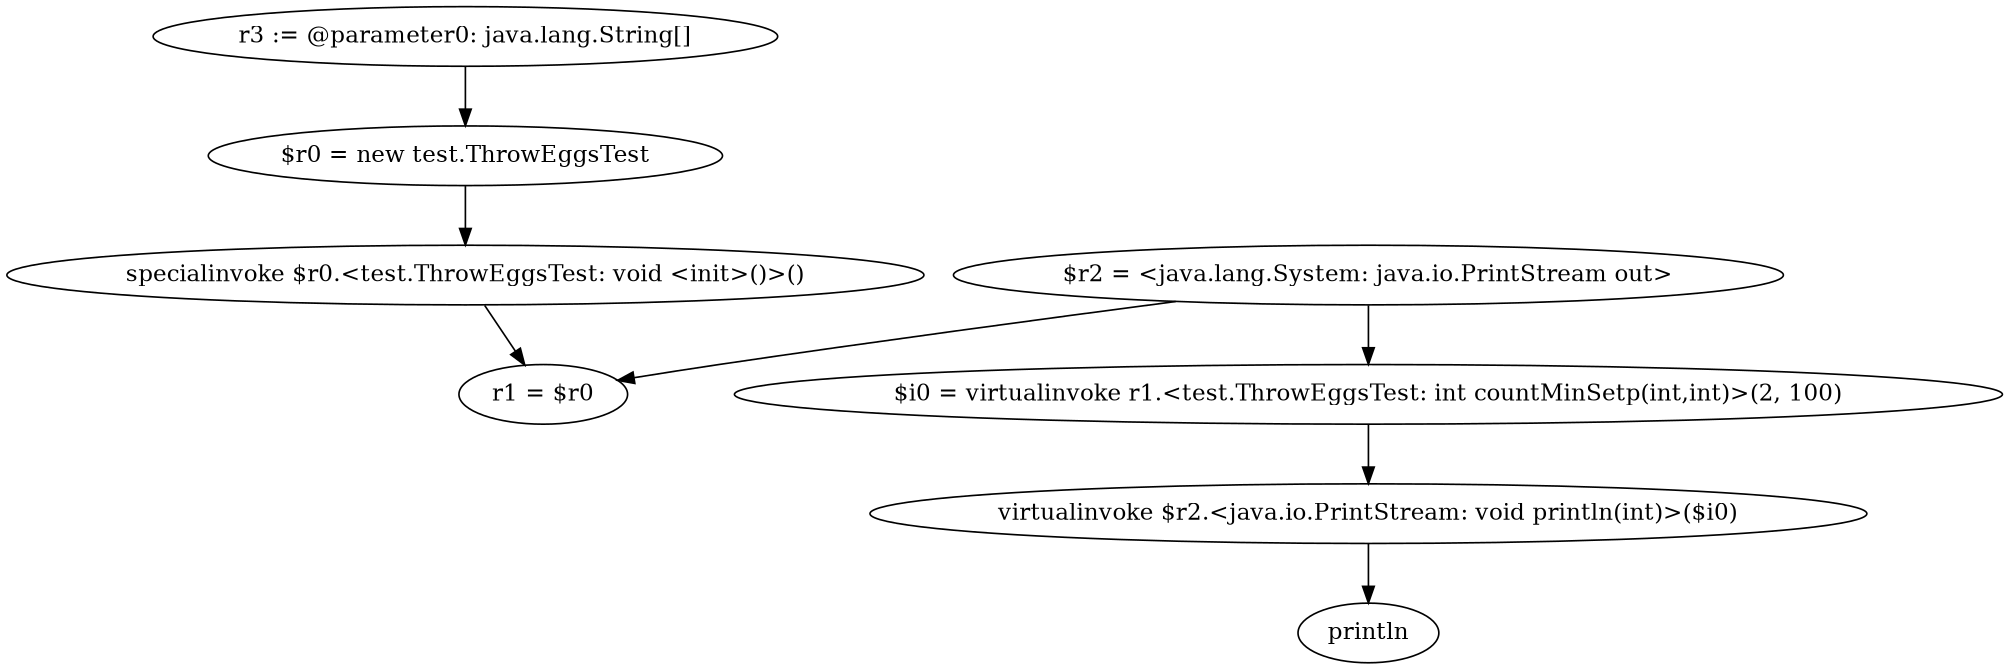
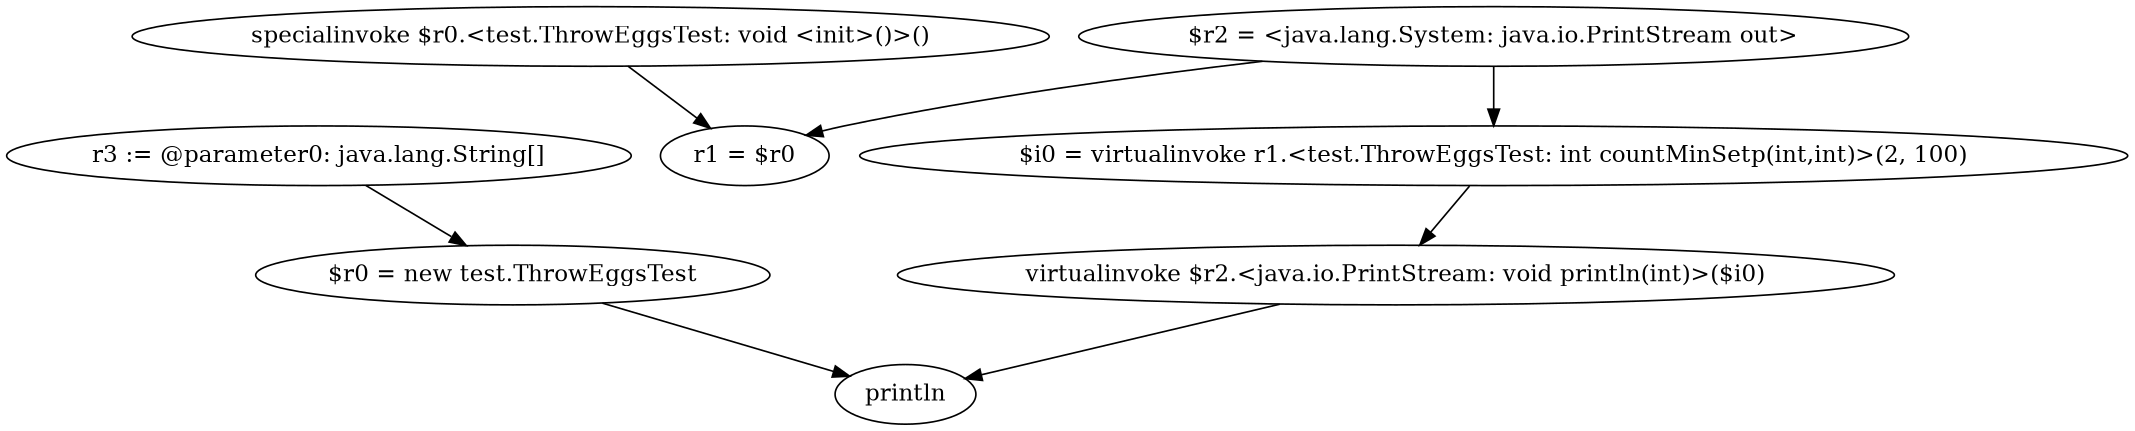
edge "$r0 = new test.ThrowEggsTest" -> "specialinvoke $r0.<test.ThrowEggsTest: void <init>()>()": now "$r0 = new test.ThrowEggsTest" -> "println"
